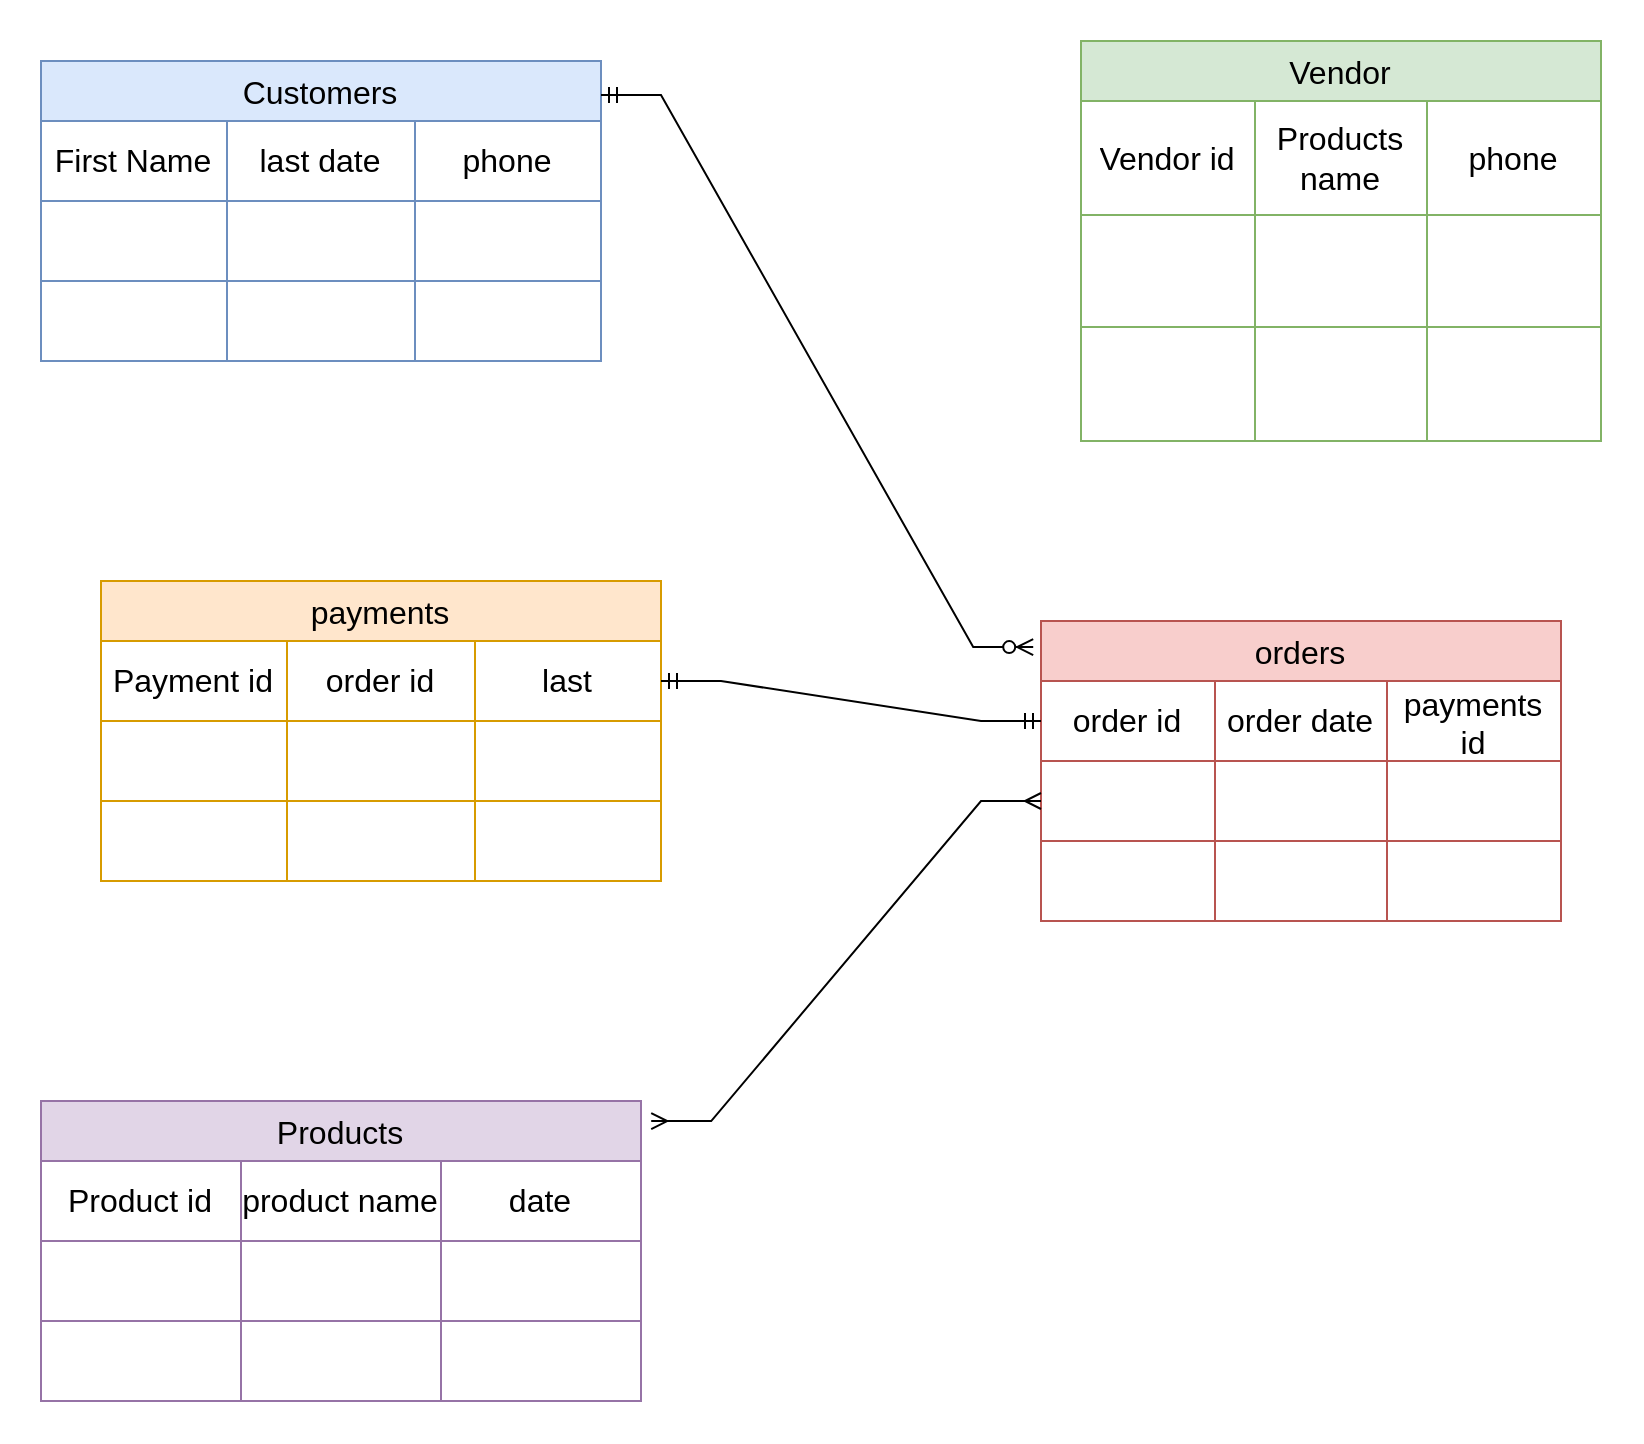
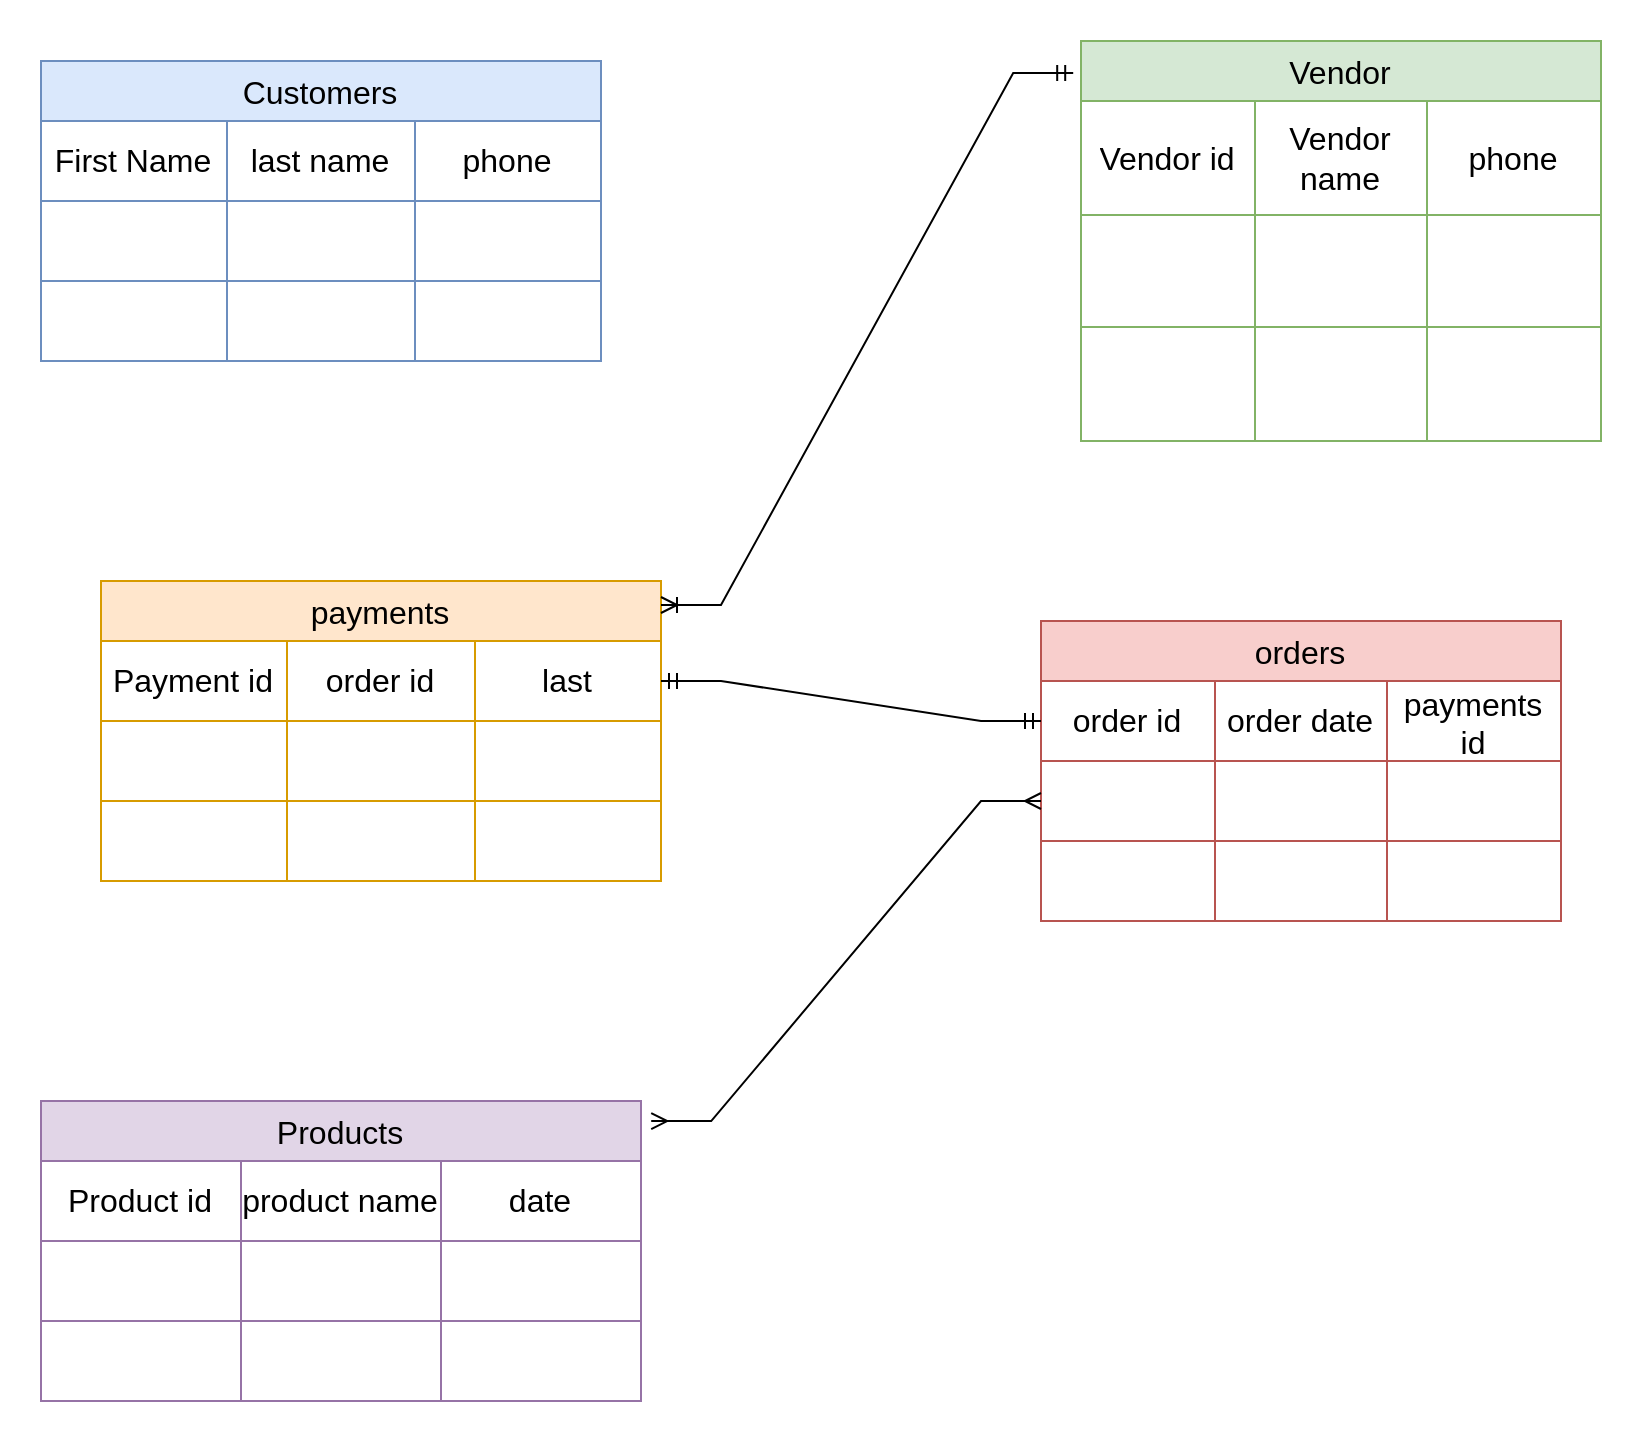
node "Products name": label "Products name" -> "Vendor name"
node "last date": label "last date" -> "last name"
edge "Vendor" -- "payments": added
edge "Customers" -- "orders": removed
